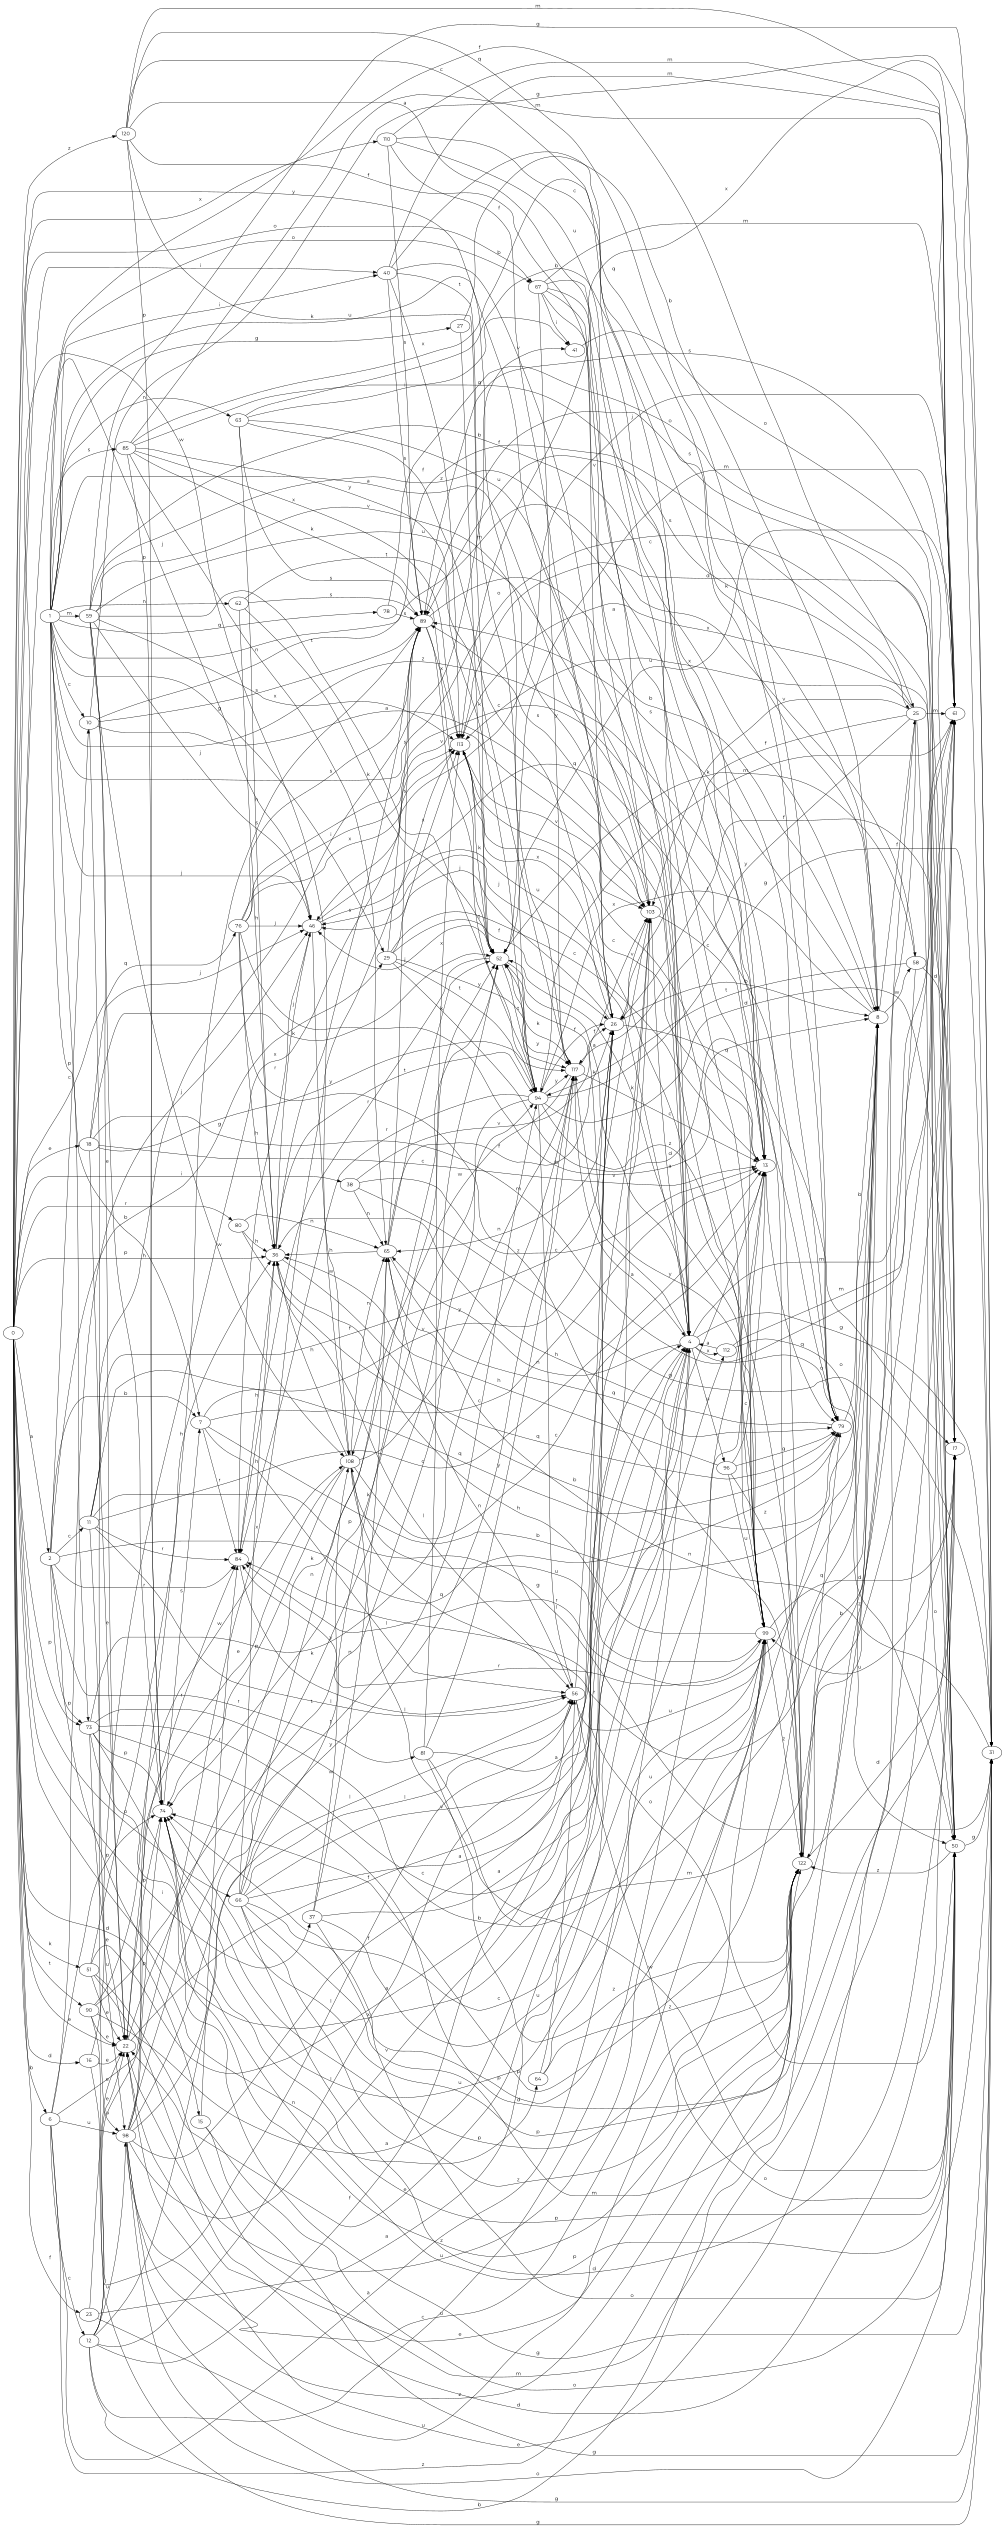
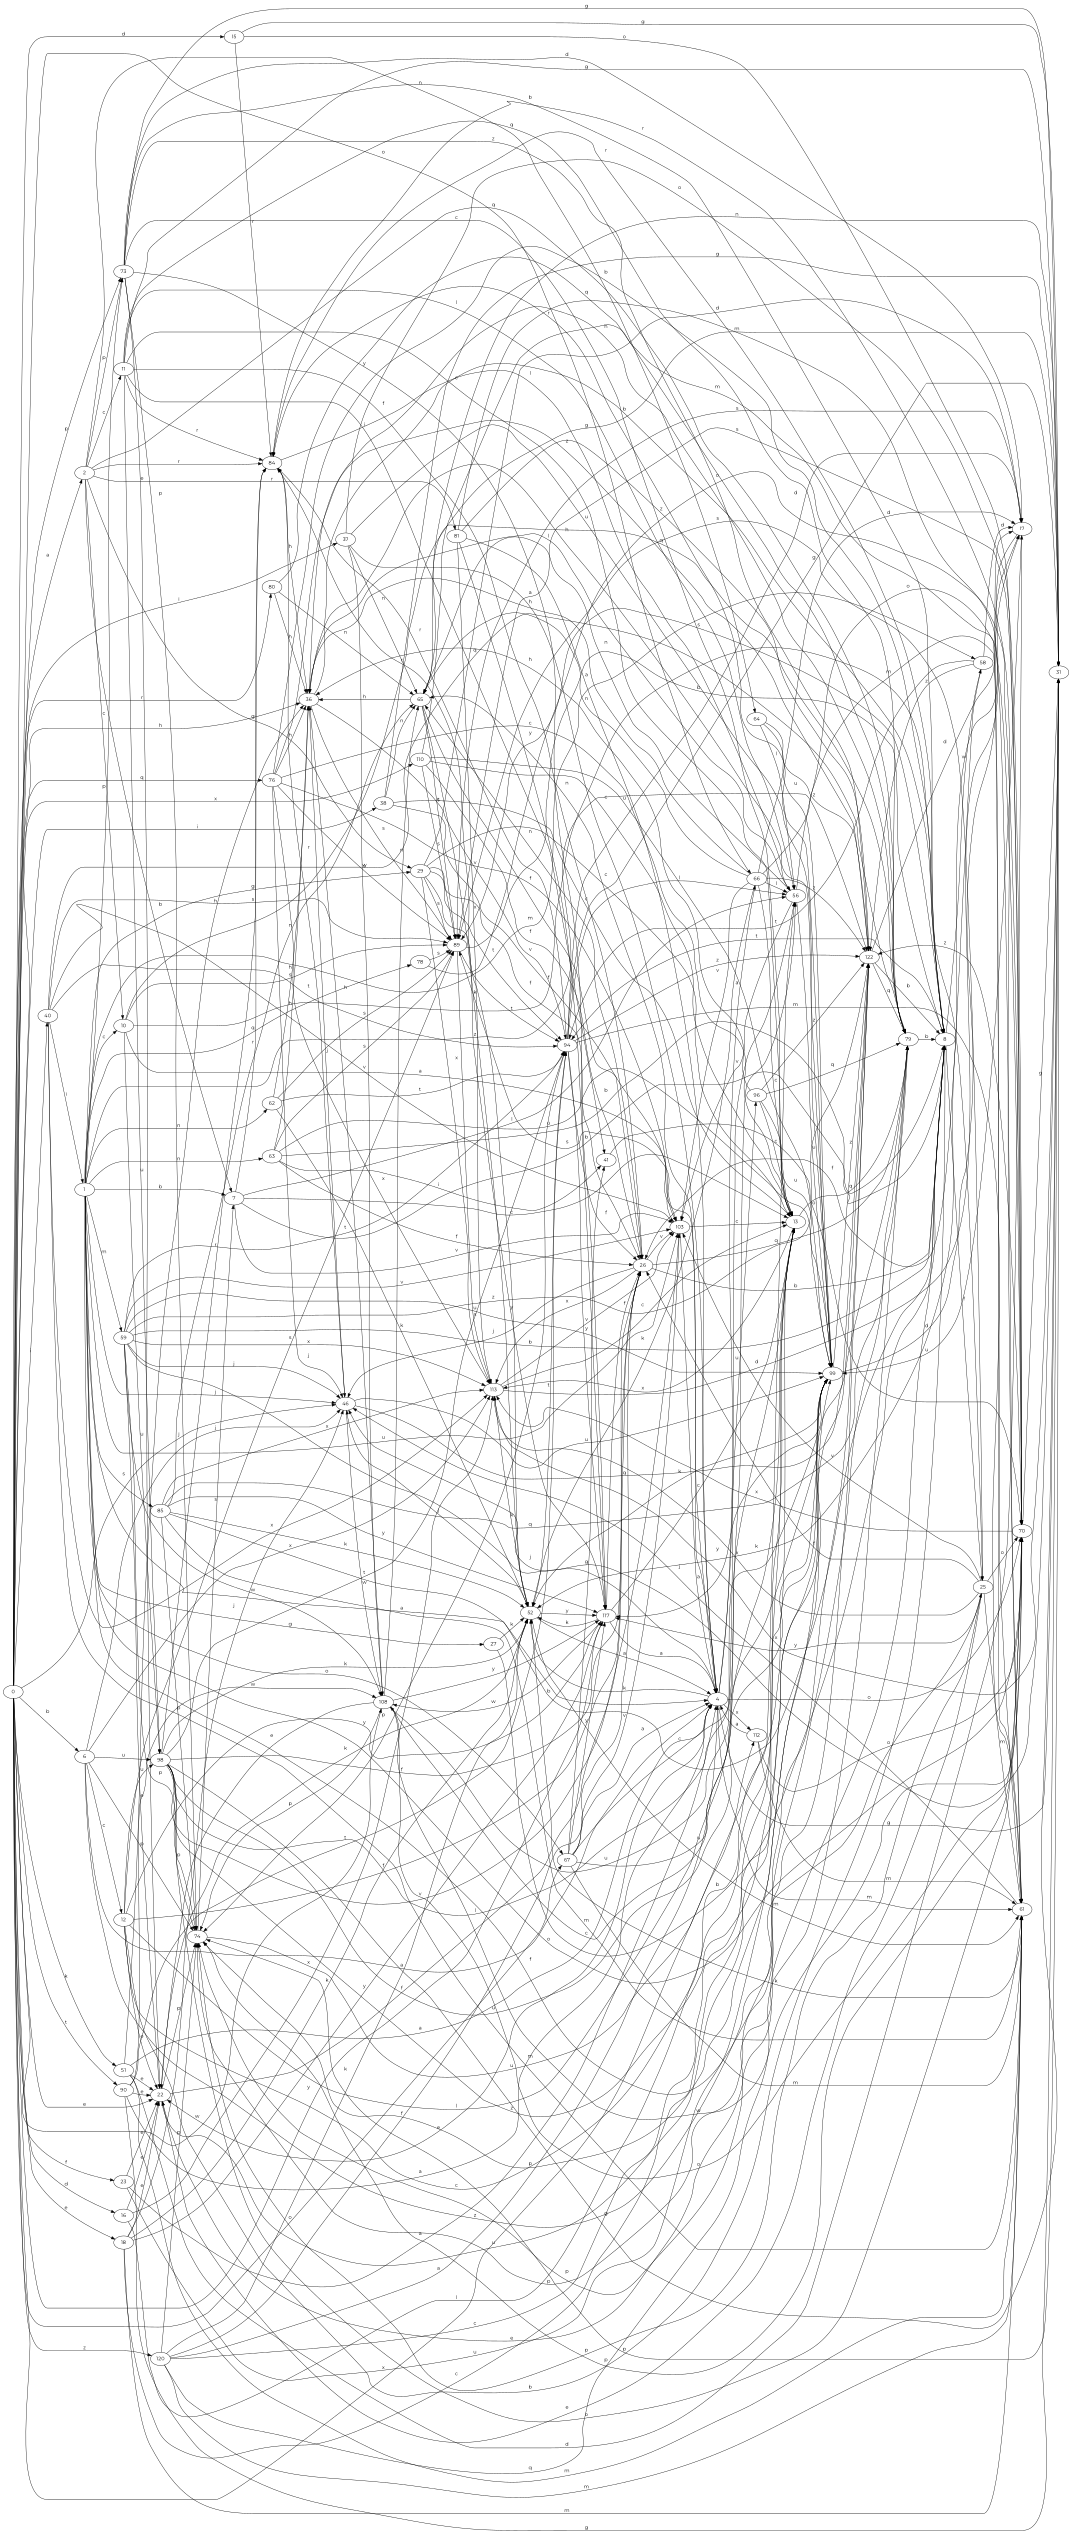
edge "1" -> "40": reversed
edge "66" -> "4": reversed
node "50": label "50" -> "70"
